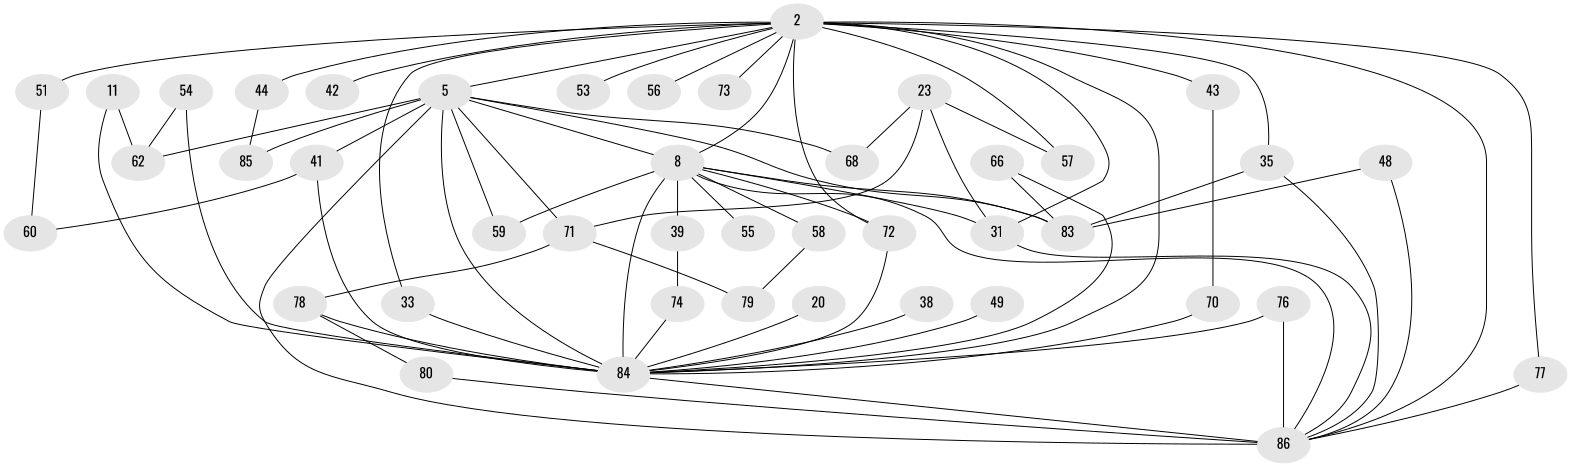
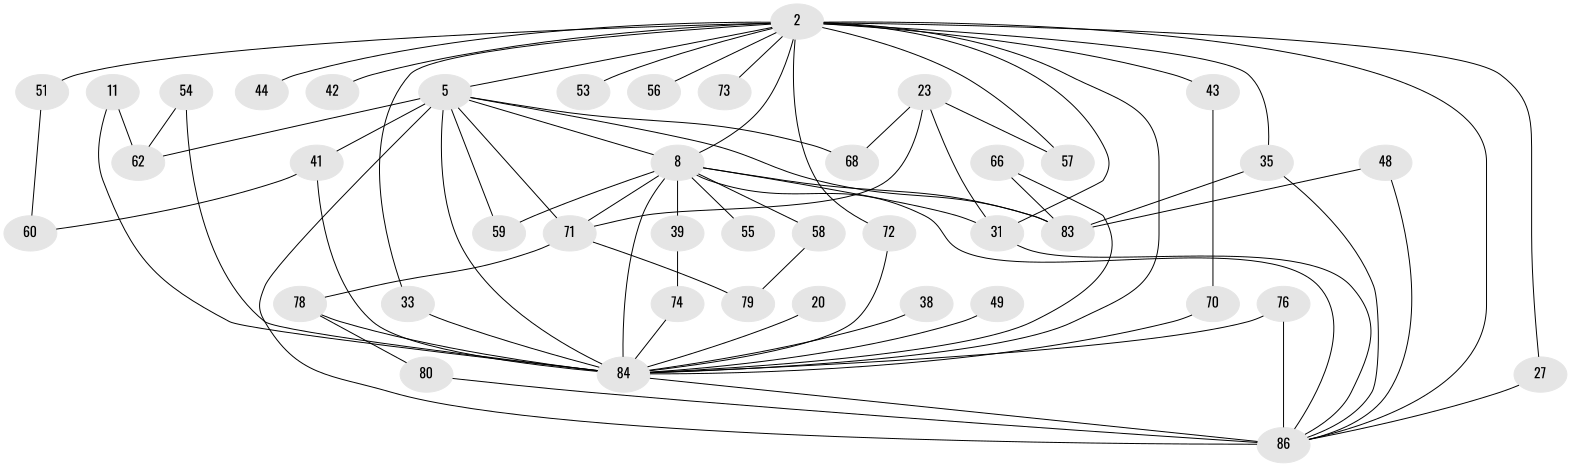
node "85": removed
edge "8" -- "72": now "8" -- "71"
node "77": label "77" -> "27"
